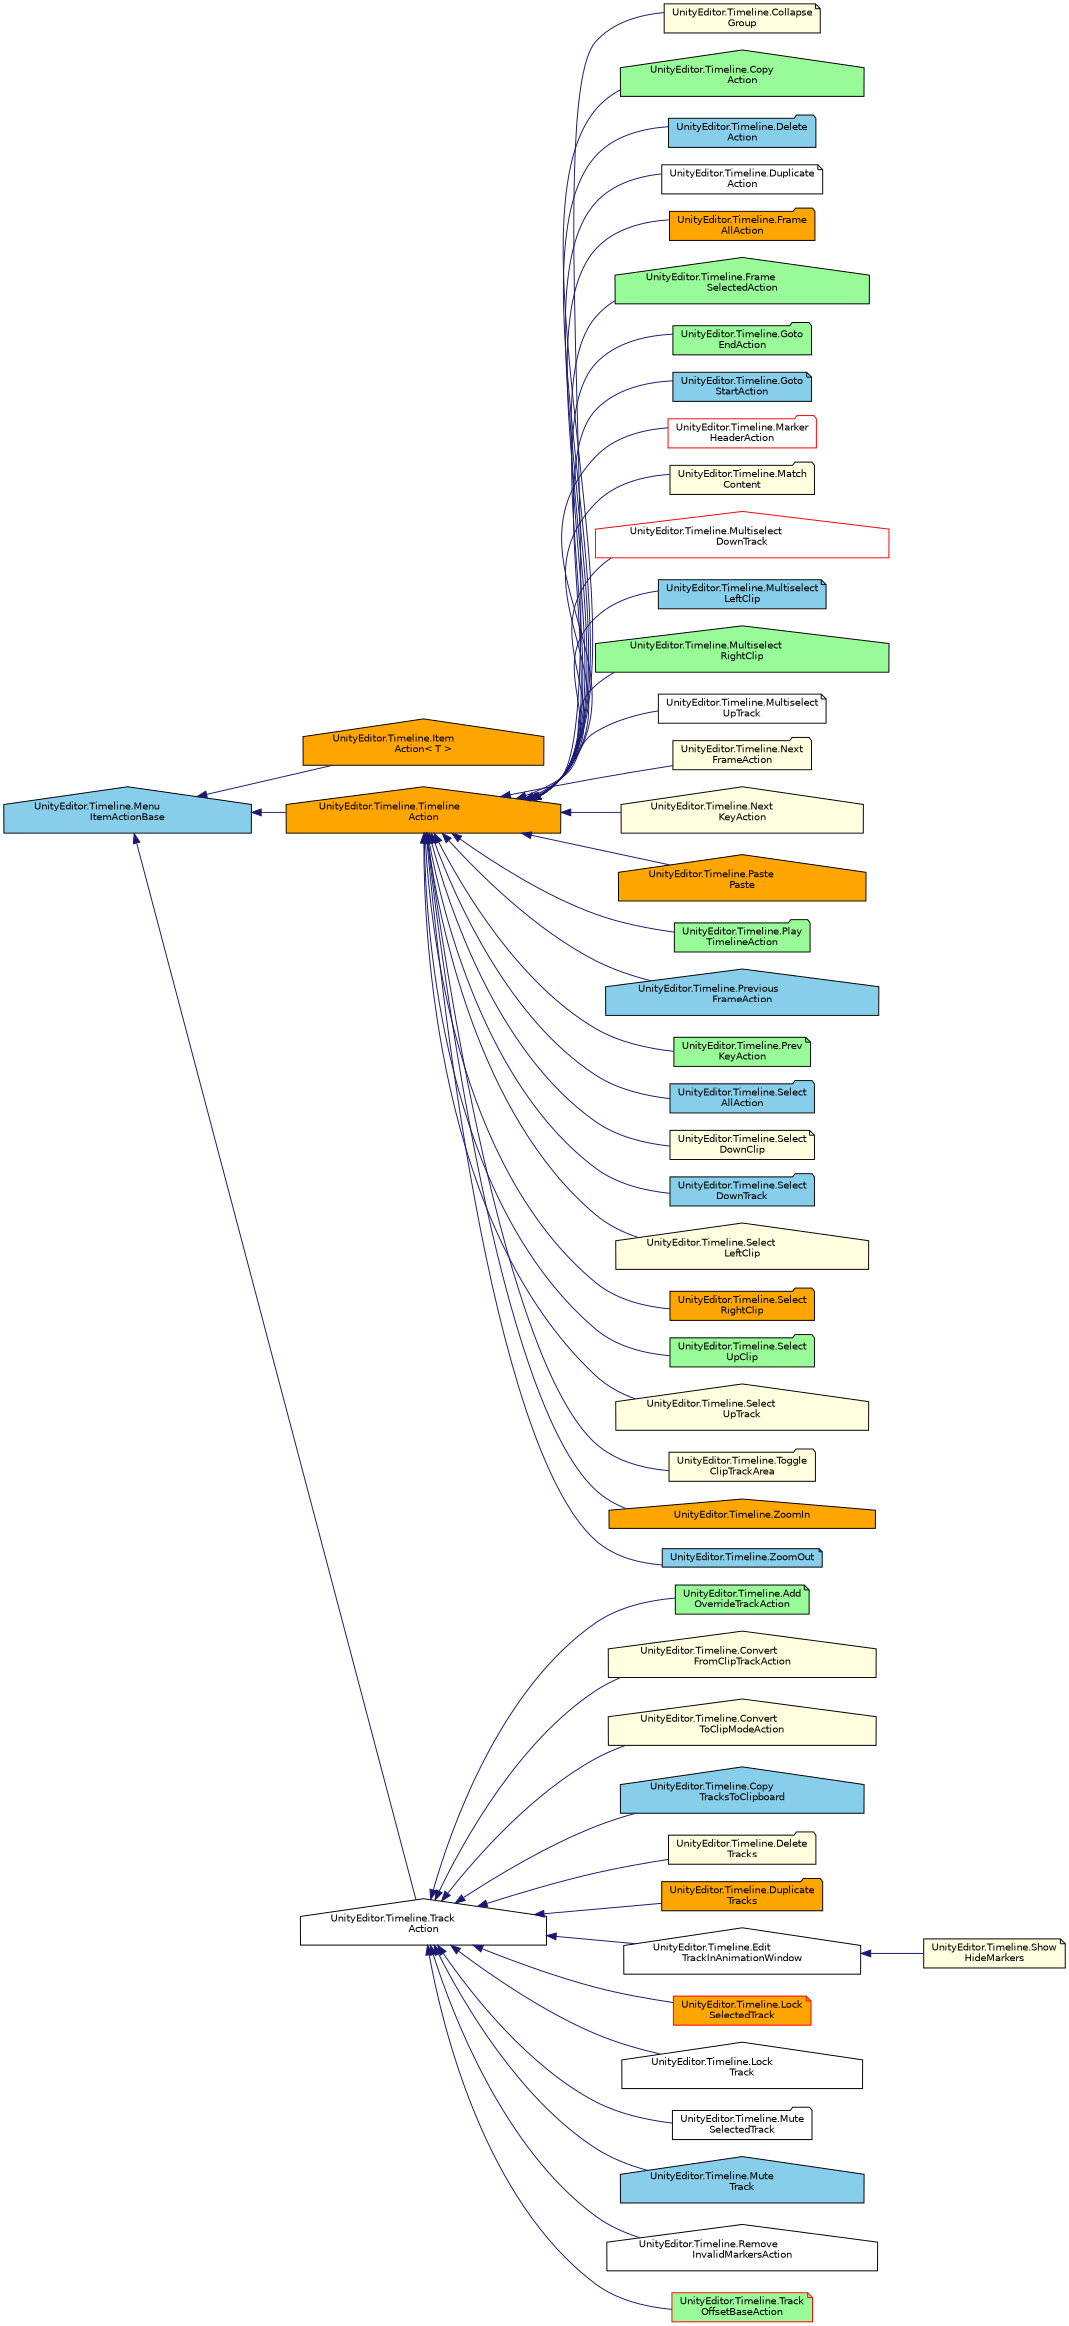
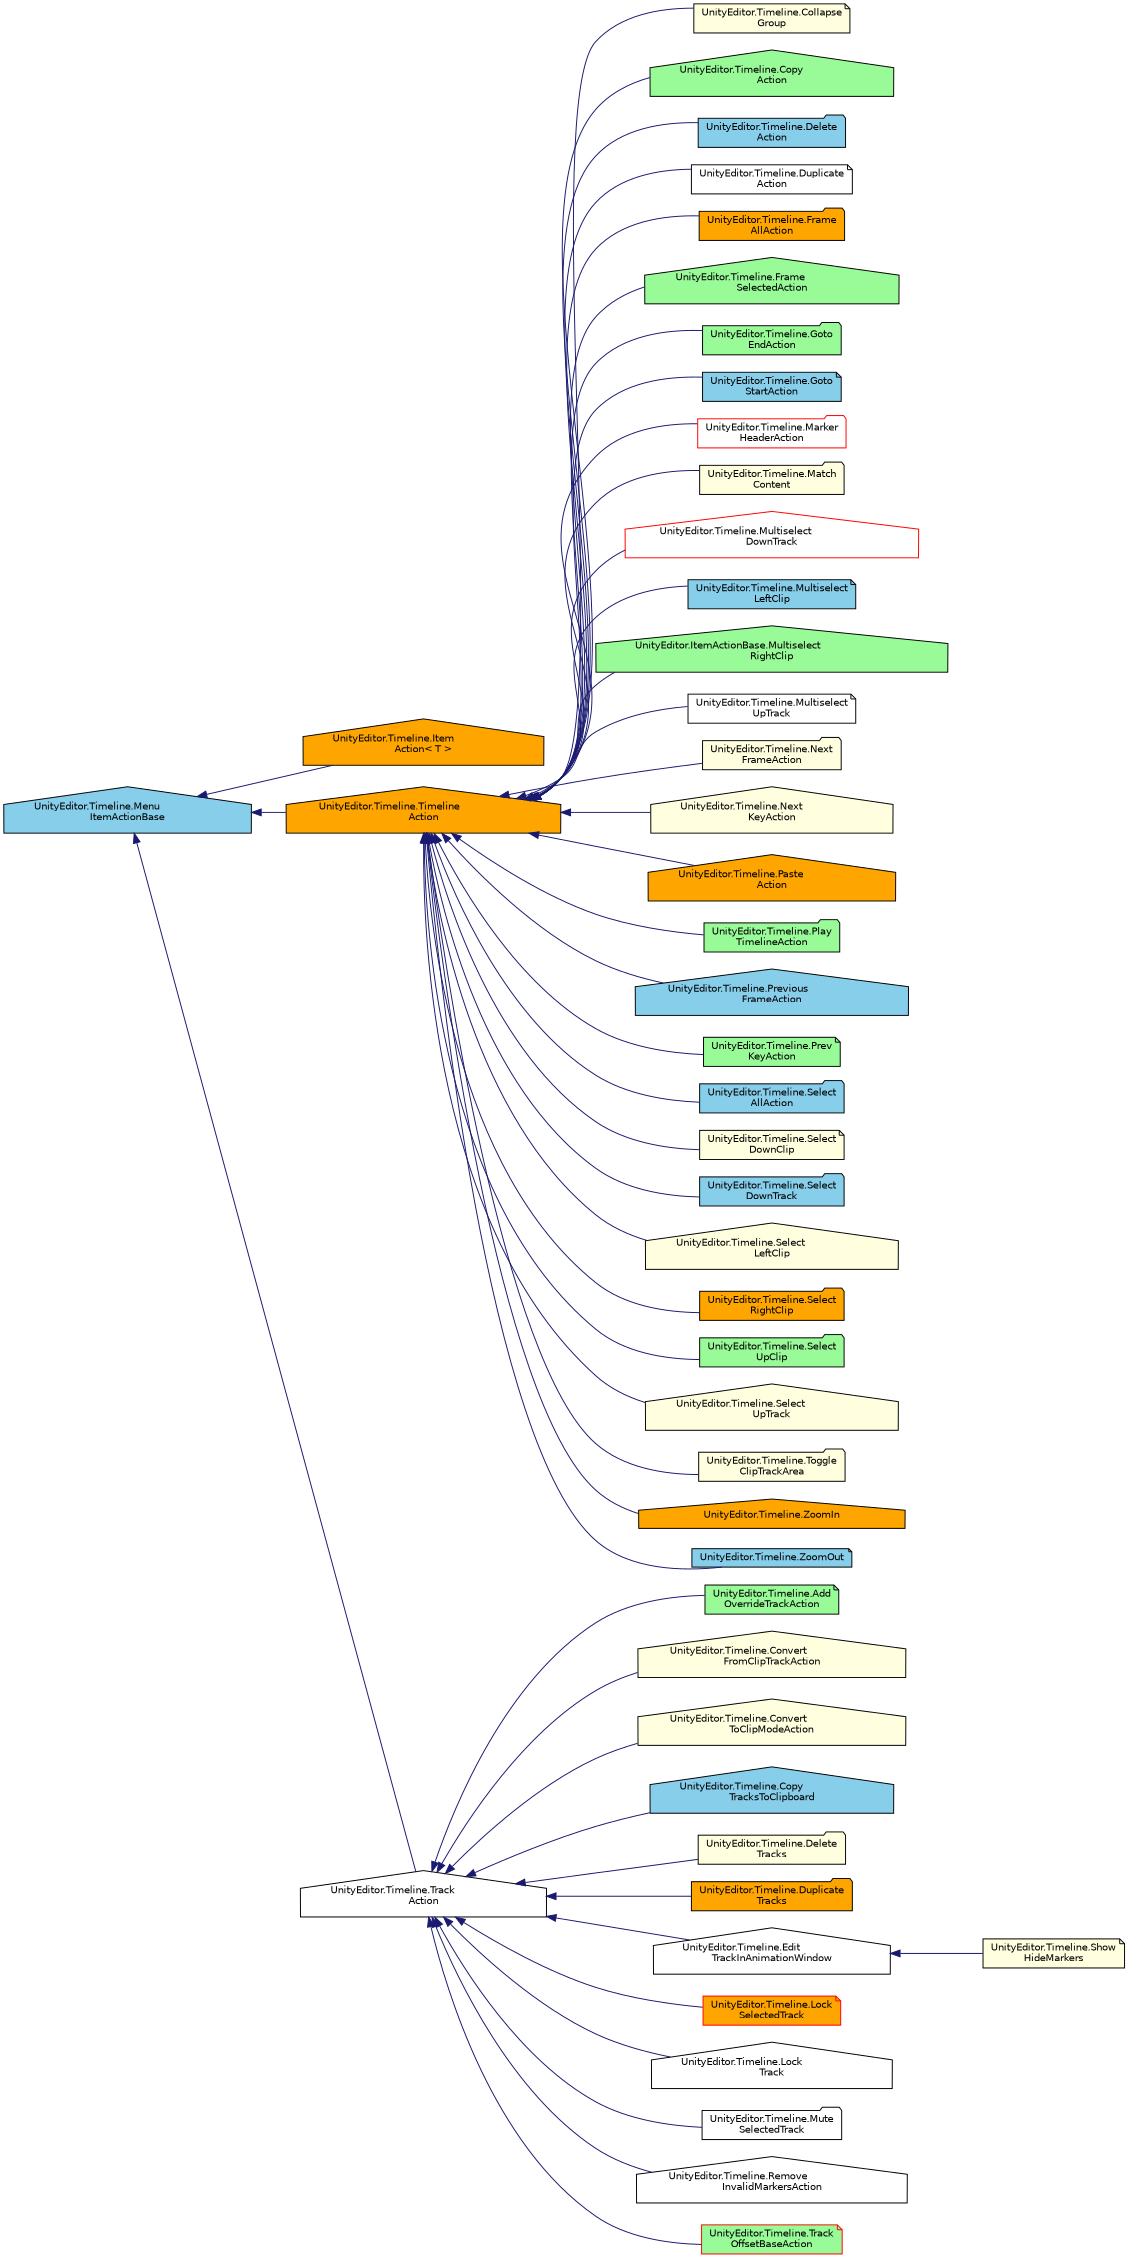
node "UnityEditor.Timeline.Multiselect RightClip": label "UnityEditor.Timeline.Multiselect RightClip" -> "UnityEditor.ItemActionBase.Multiselect RightClip"
node "UnityEditor.Timeline.Paste Paste": label "UnityEditor.Timeline.Paste Paste" -> "UnityEditor.Timeline.Paste Action"
node "UnityEditor.Timeline.Mute Track": removed
